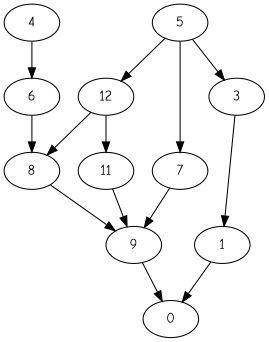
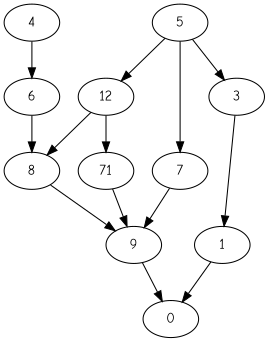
node "11": label "11" -> "71"
